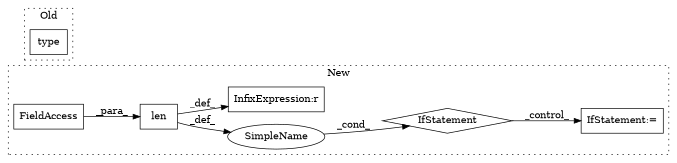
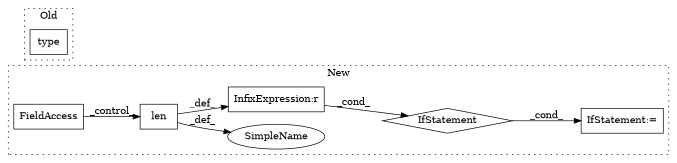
edge "FieldAccess" -> "len": label "_para_" -> "_control_"
edge "IfStatement" -> "IfStatement:=": label "_control_" -> "_cond_"
edge "SimpleName" -> "IfStatement": now "InfixExpression:r" -> "IfStatement"
